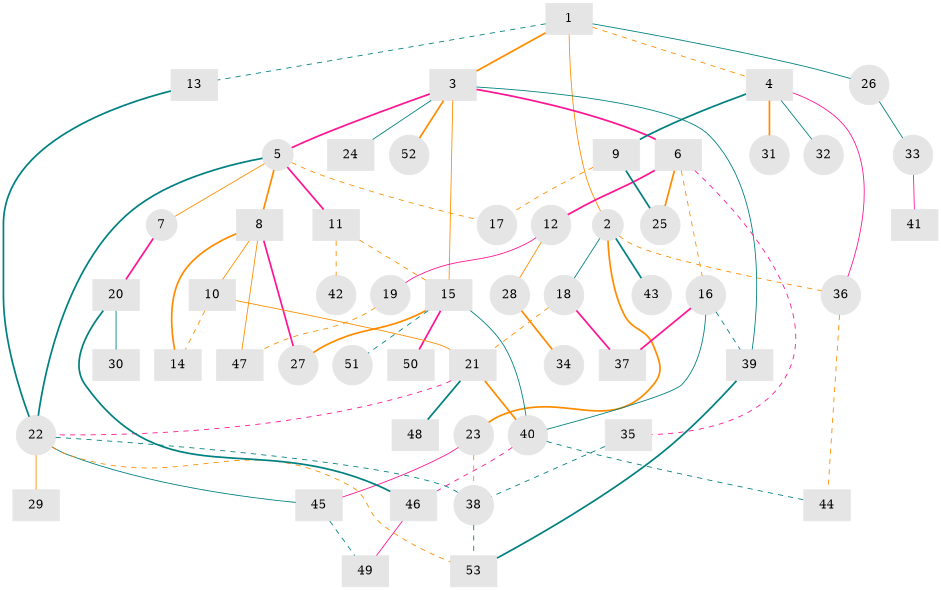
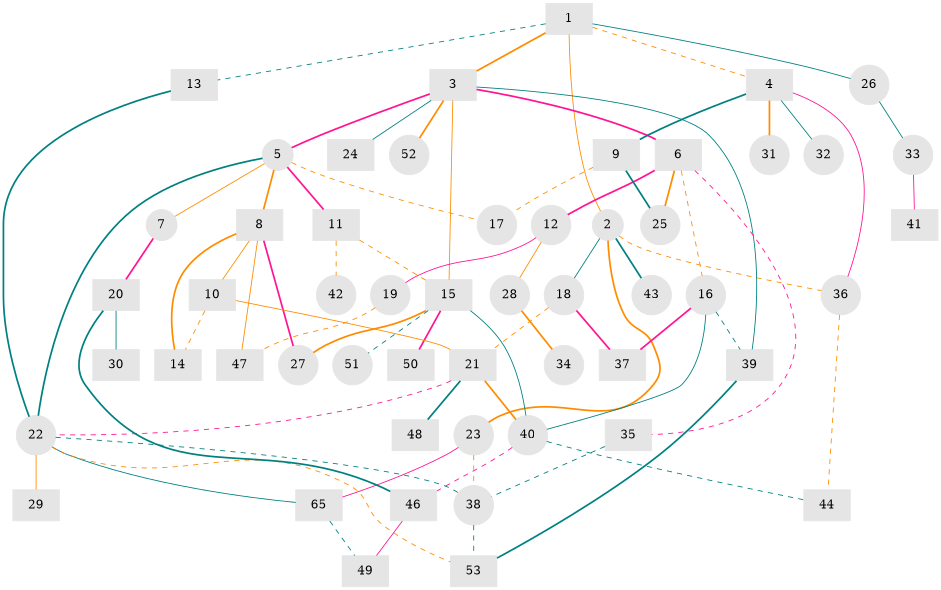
node "45": label "45" -> "65"
